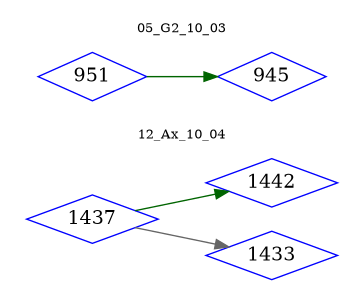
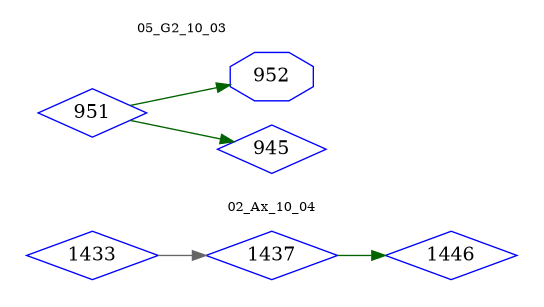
node "952": added
cluster "12_Ax_10_04": label "12_Ax_10_04" -> "02_Ax_10_04"
node "1442": label "1442" -> "1446"
edge "1437" -> "1433": reversed
